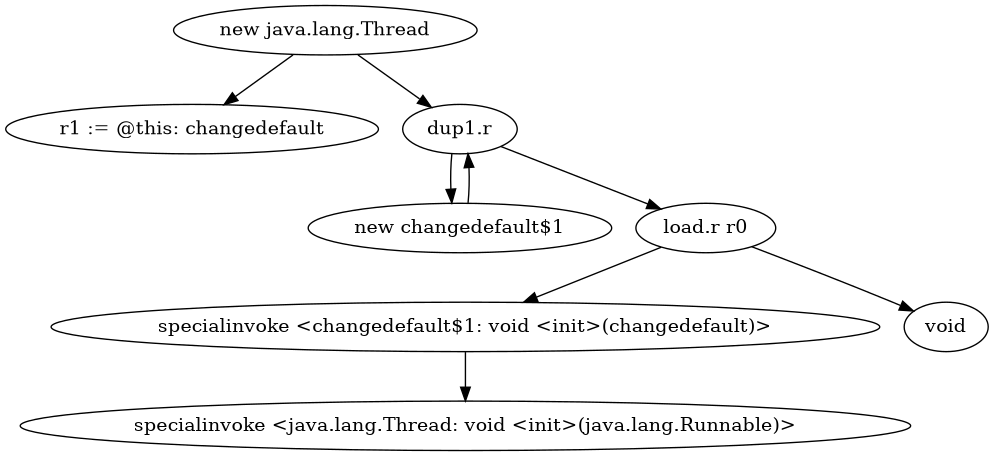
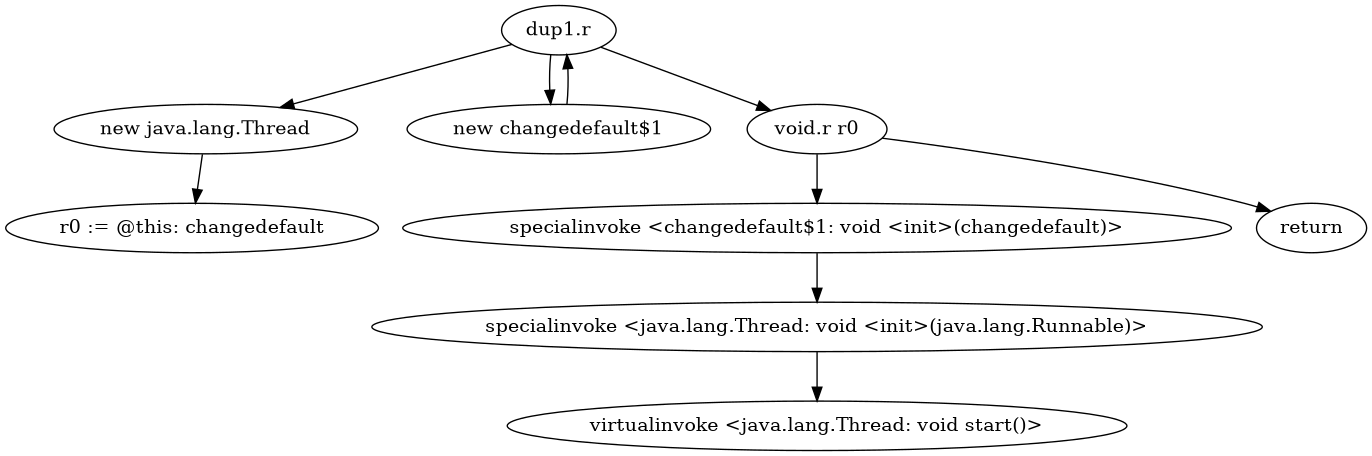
edge "new java.lang.Thread" -> "dup1.r": reversed
node "r1 := @this: changedefault": label "r1 := @this: changedefault" -> "r0 := @this: changedefault"
node "load.r r0": label "load.r r0" -> "void.r r0"
node "void": label "void" -> "return"
node "virtualinvoke <java.lang.Thread: void start()>": added
